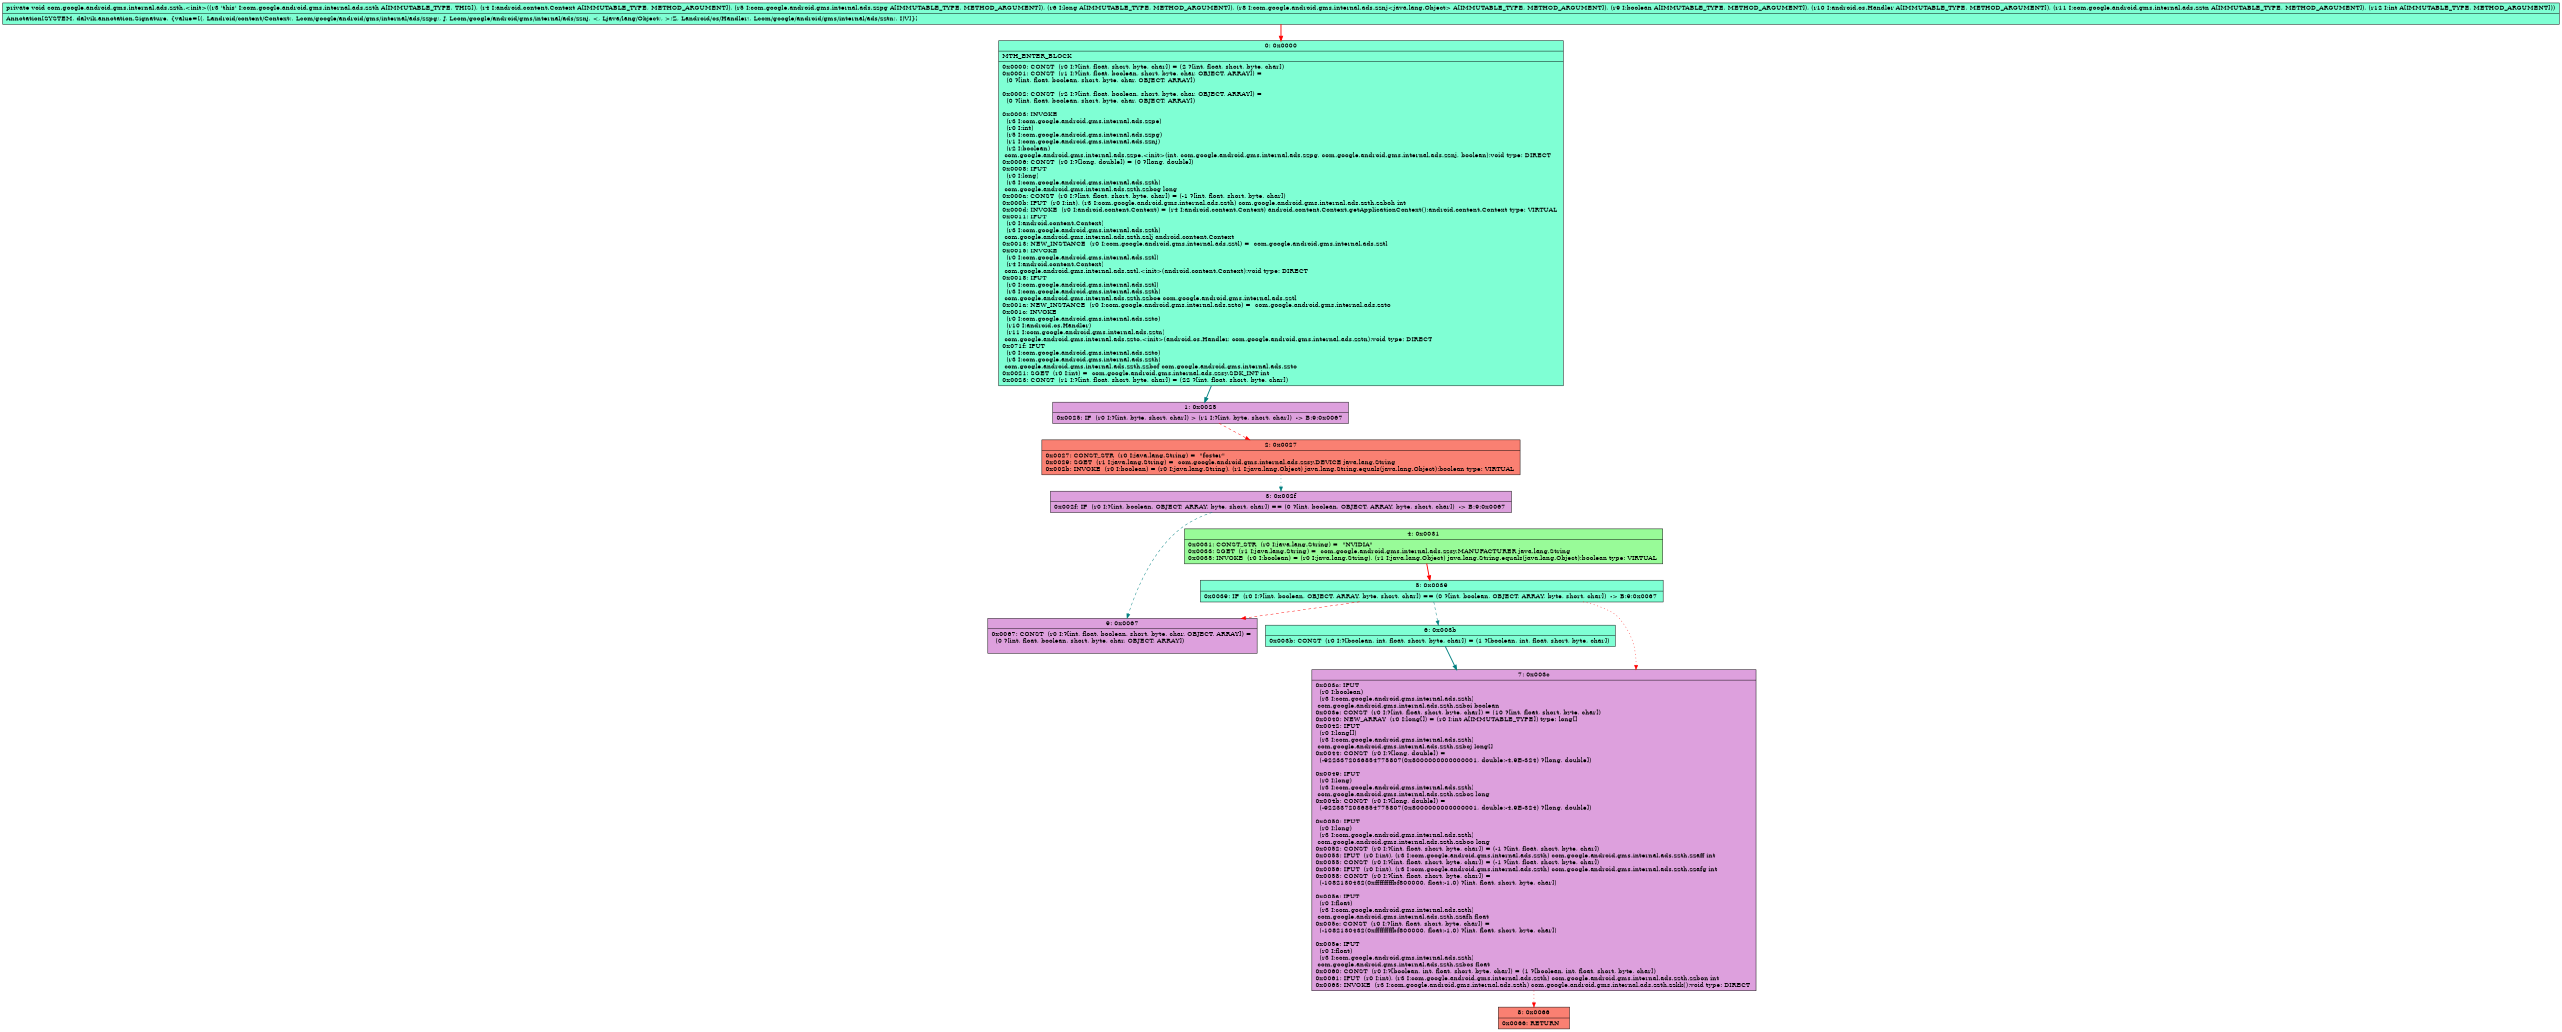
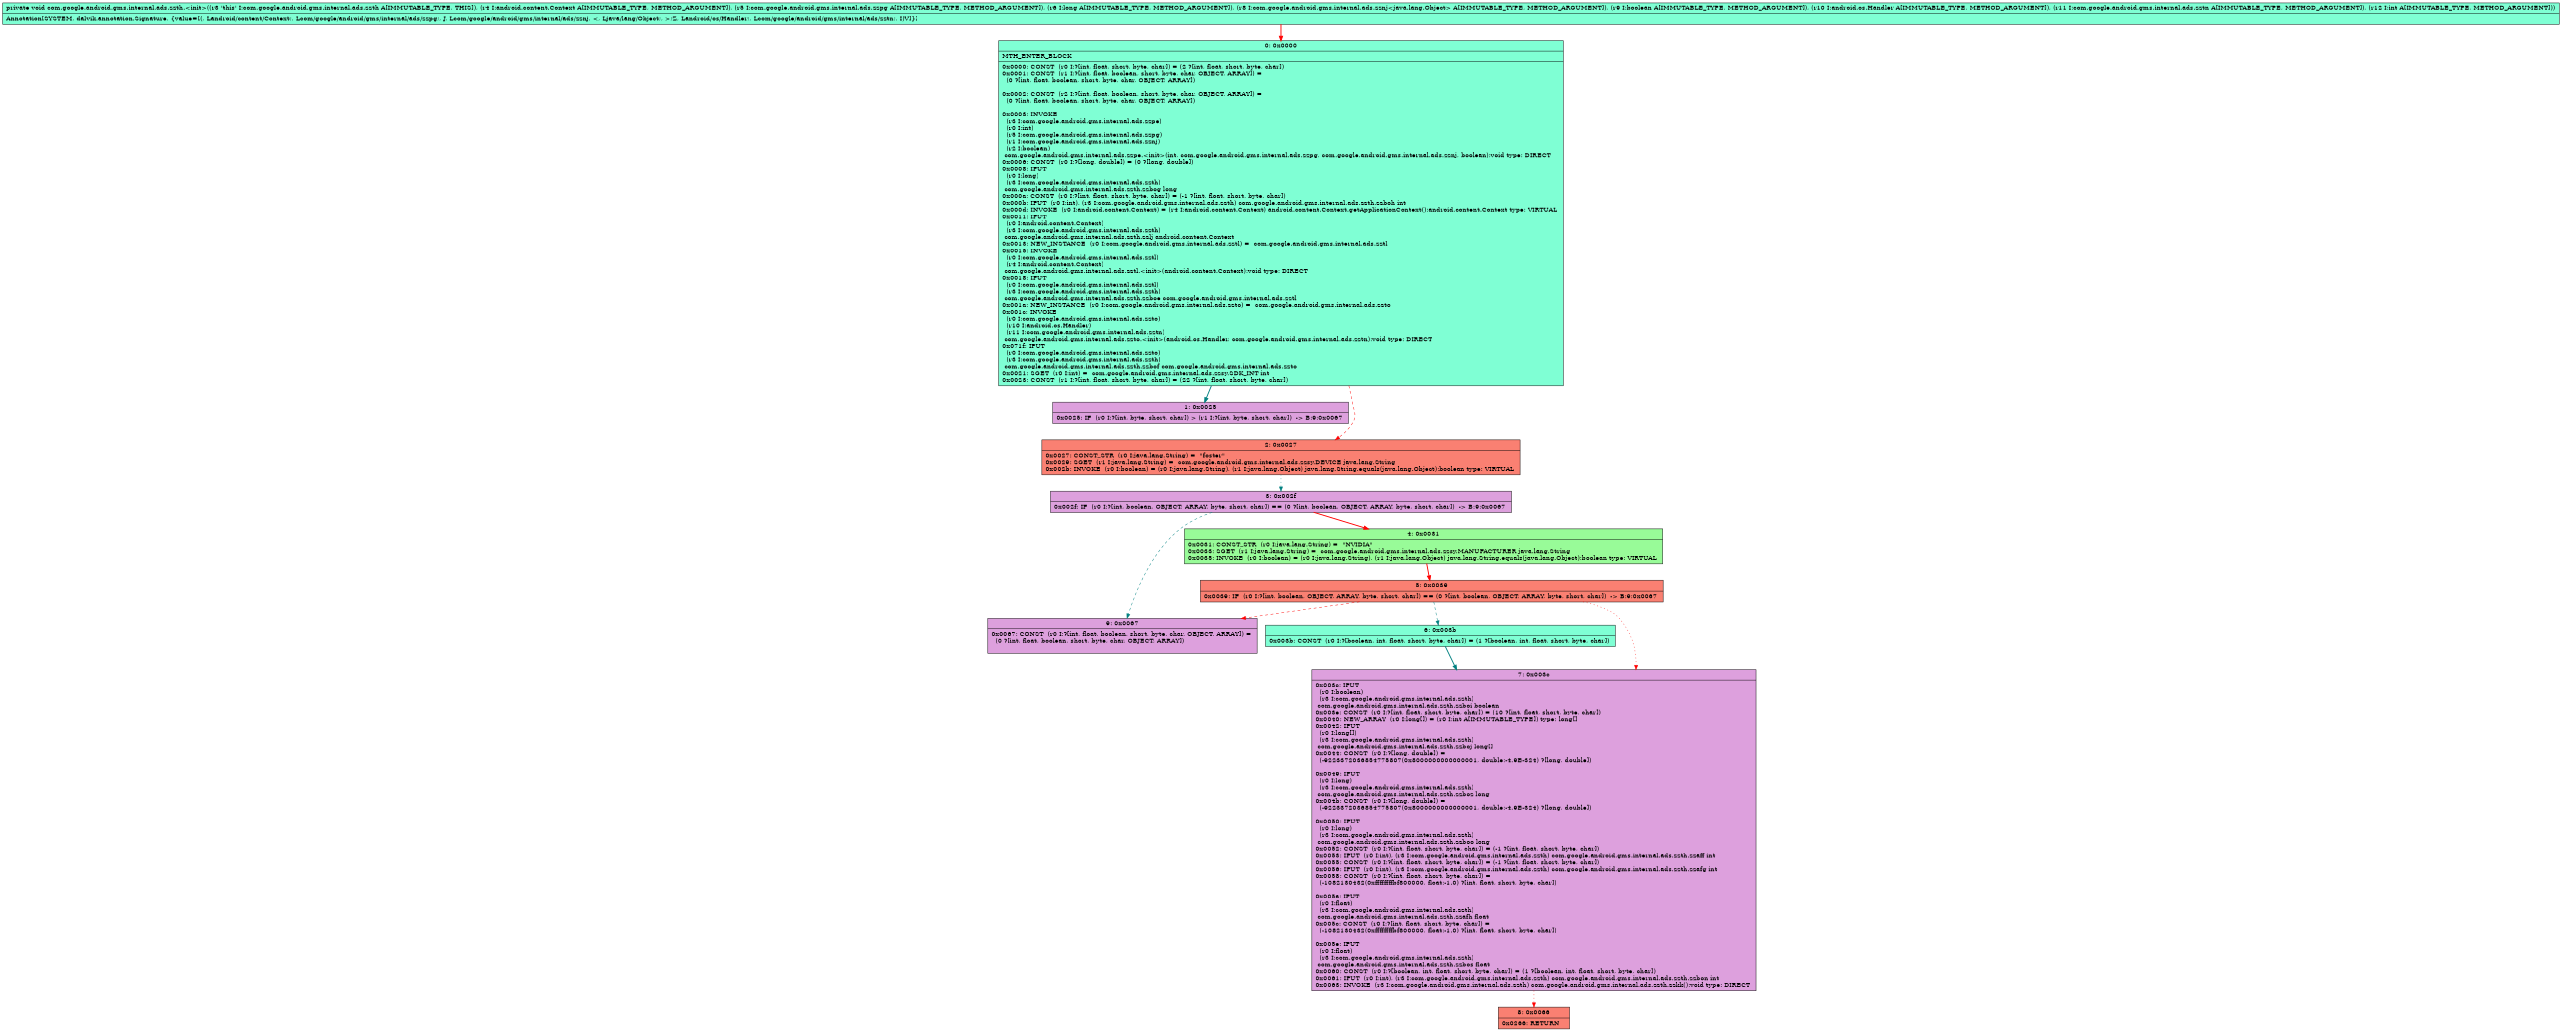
edge "1: 0x0025" -> "2: 0x0027": now "0: 0x0000" -> "2: 0x0027"
edge "3: 0x002f" -> "4: 0x0031": added
node "5: 0x0039": fillcolor aquamarine -> salmon
node "8: 0x0066": text "0x0066: RETURN" -> "0x0266: RETURN"
